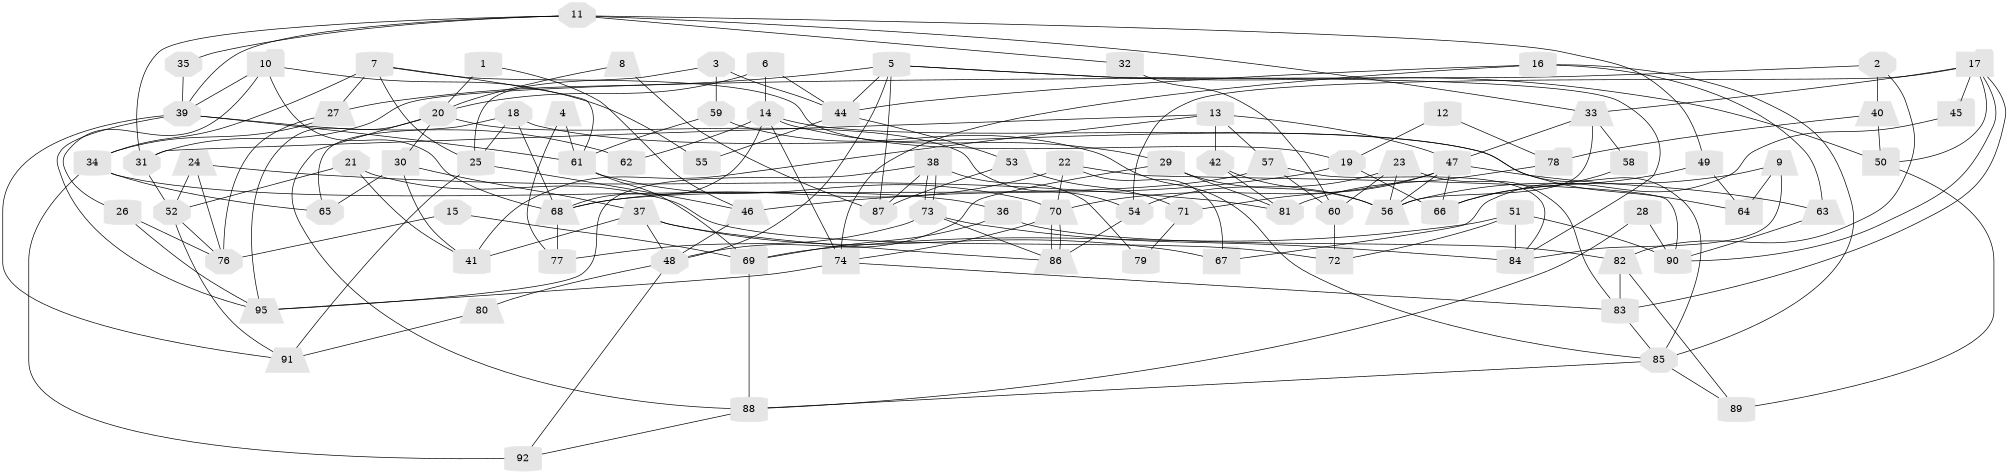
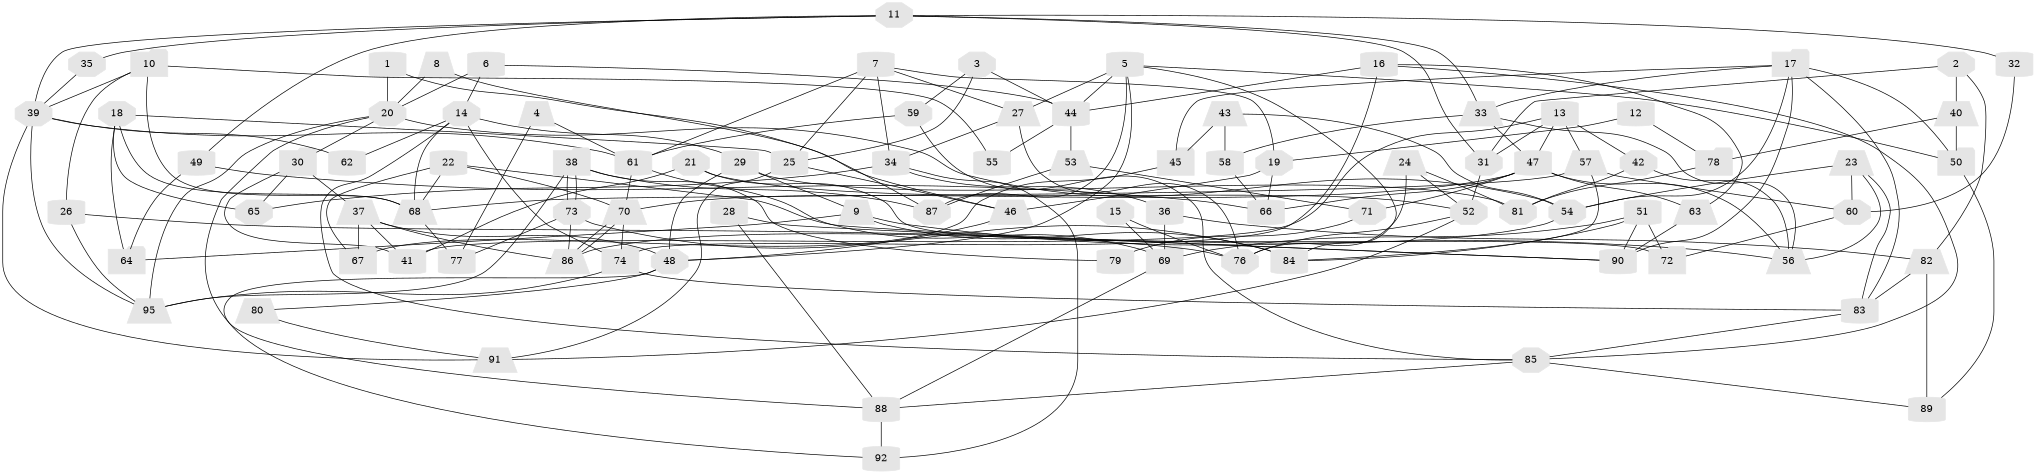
node "43": added
edge "29" -- "56": now "29" -- "9"
